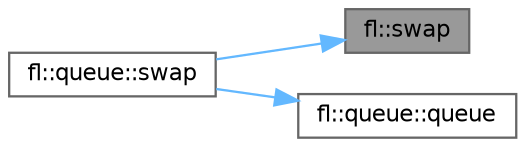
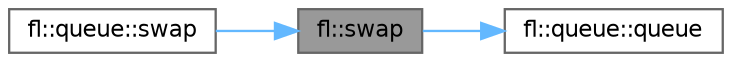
edge "fl::queue::swap" -> "fl::queue::queue": now "fl::swap" -> "fl::queue::queue"
